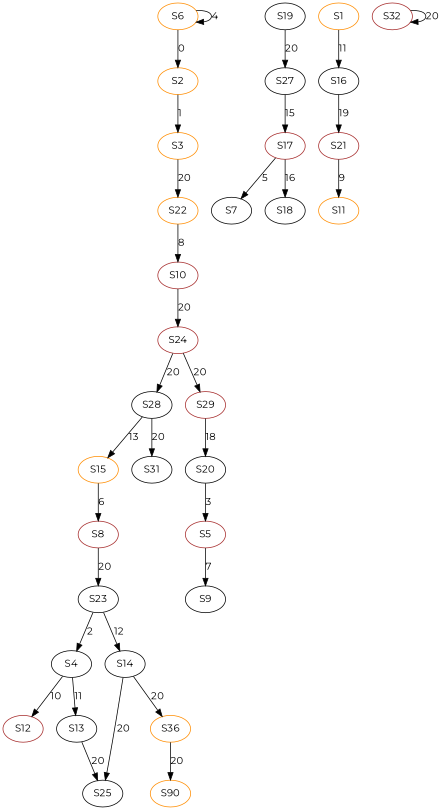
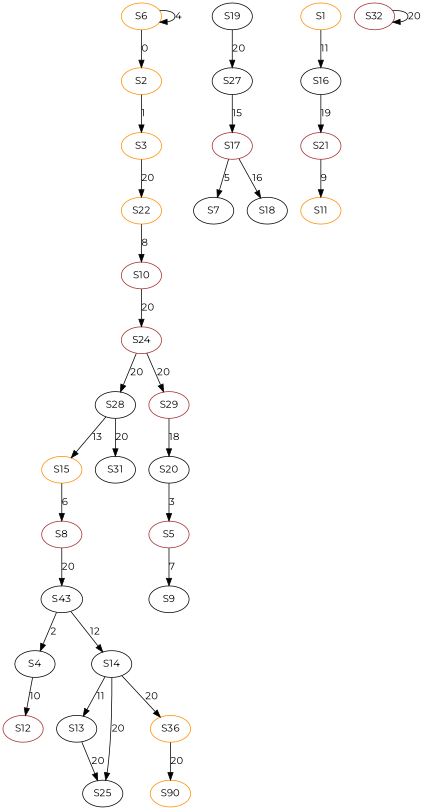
node "S23": label "S23" -> "S43"
edge "S4" -> "S13": now "S14" -> "S13"
